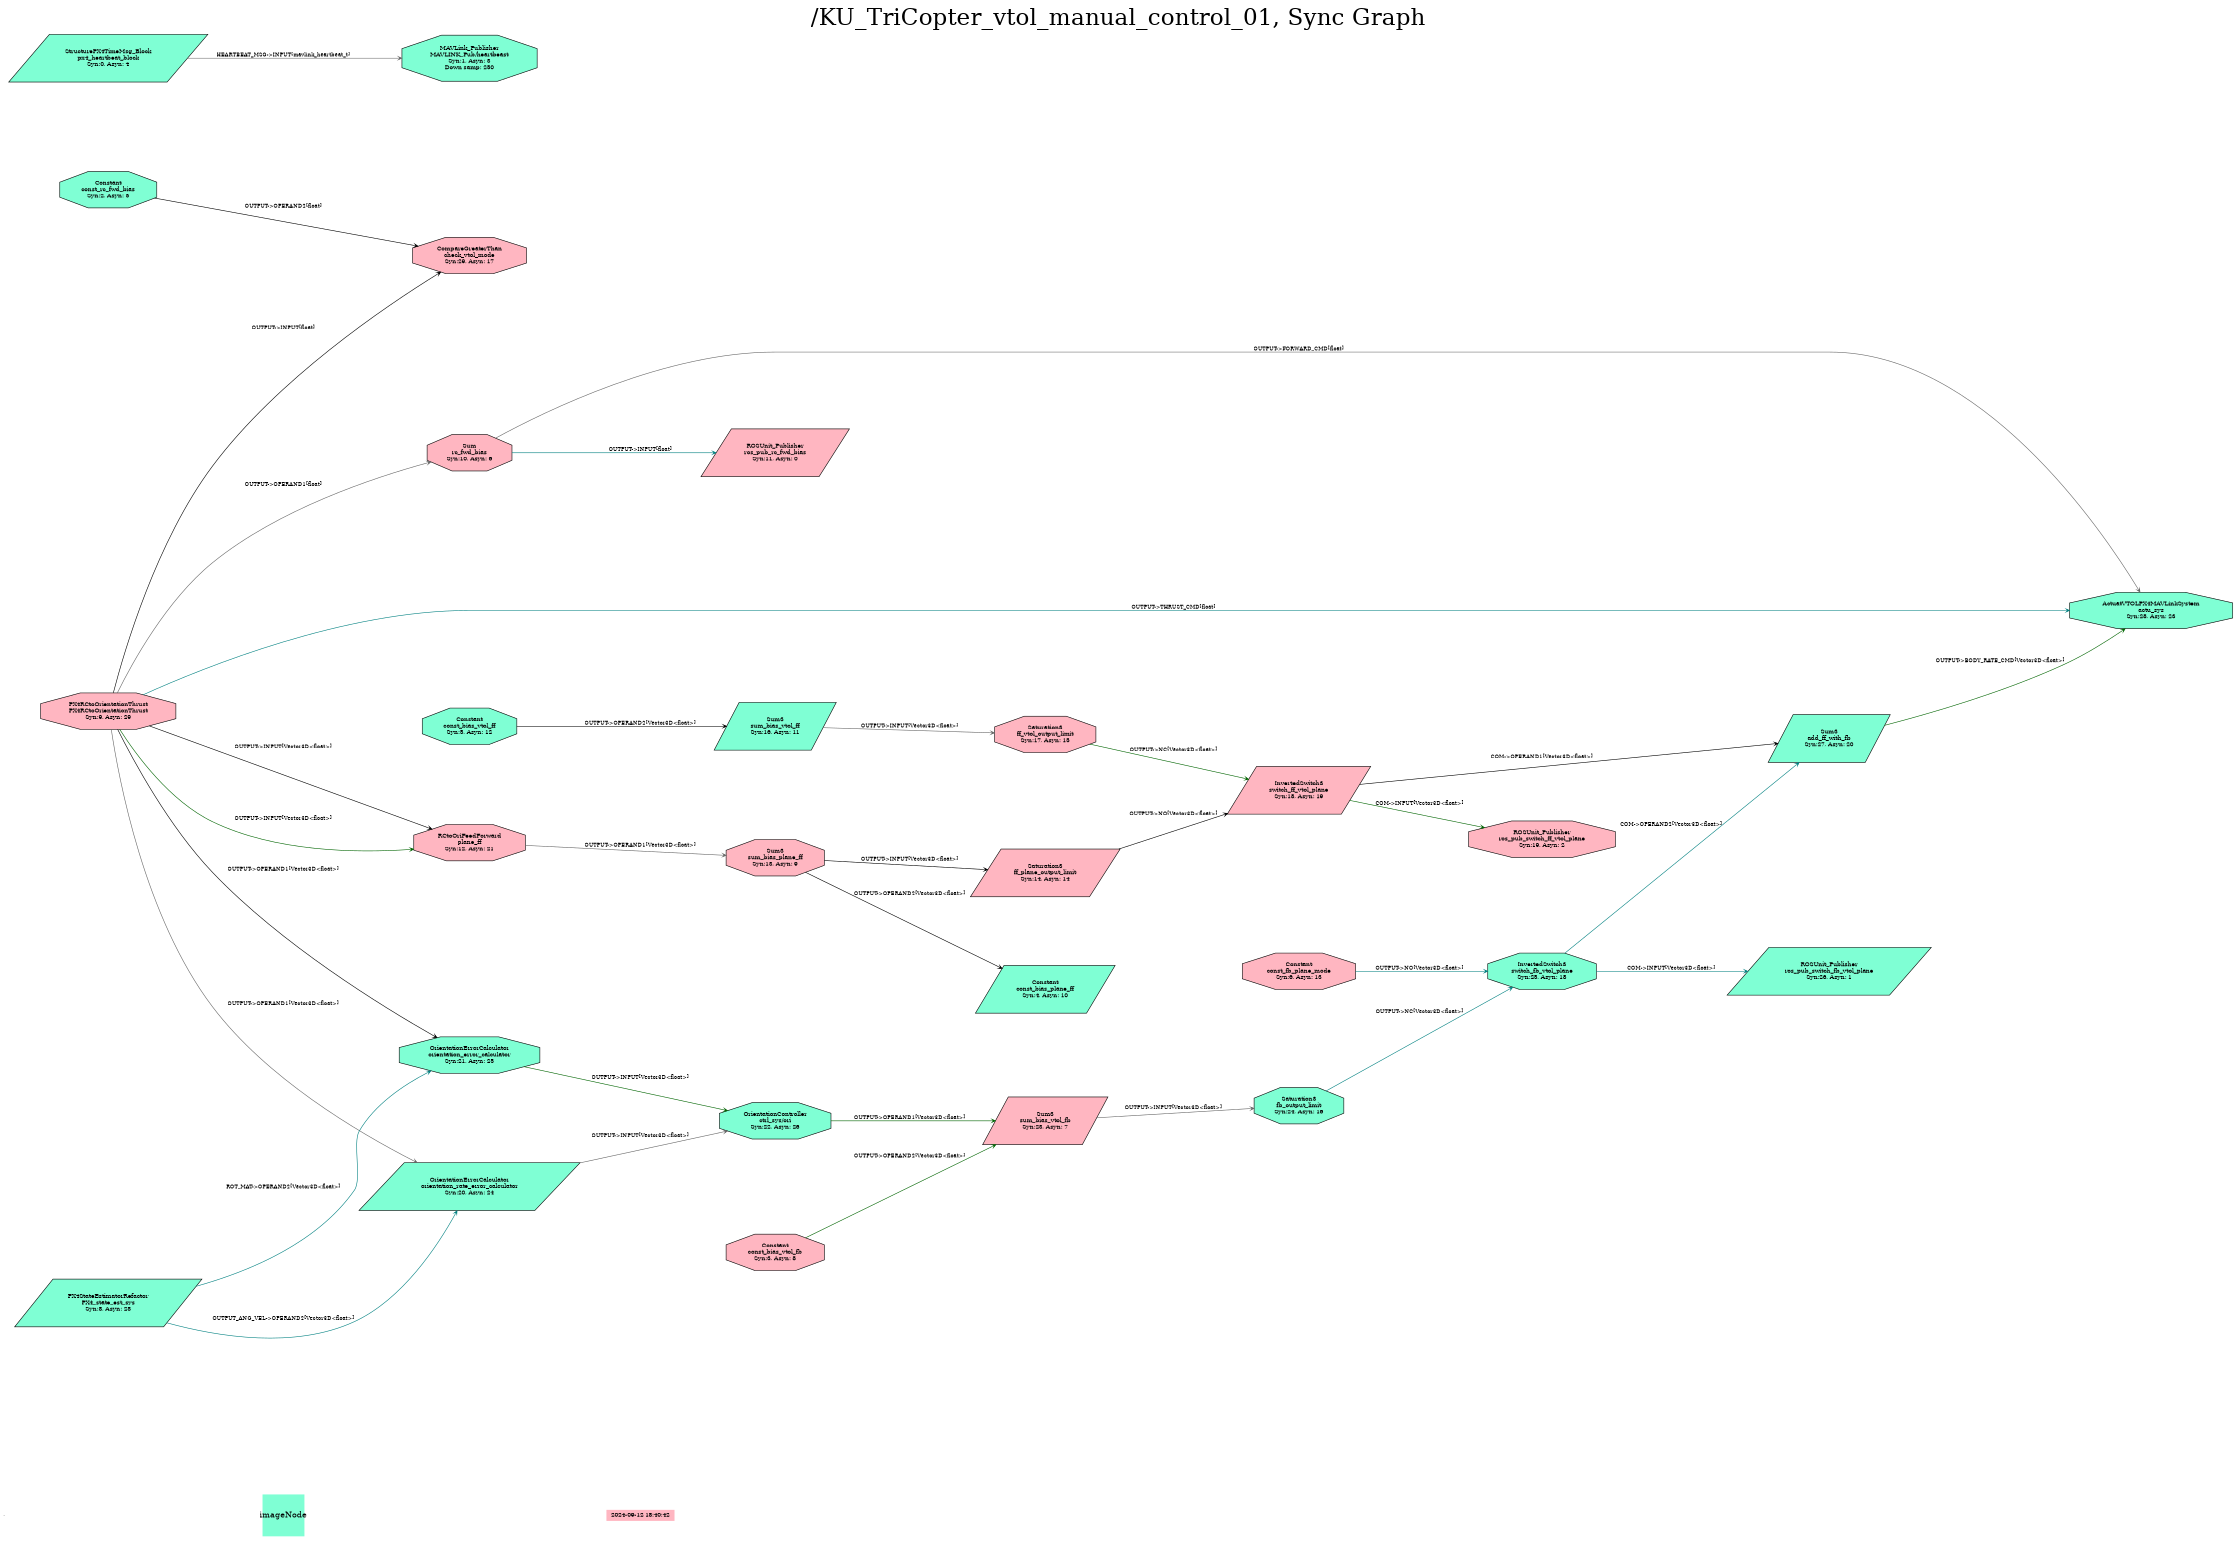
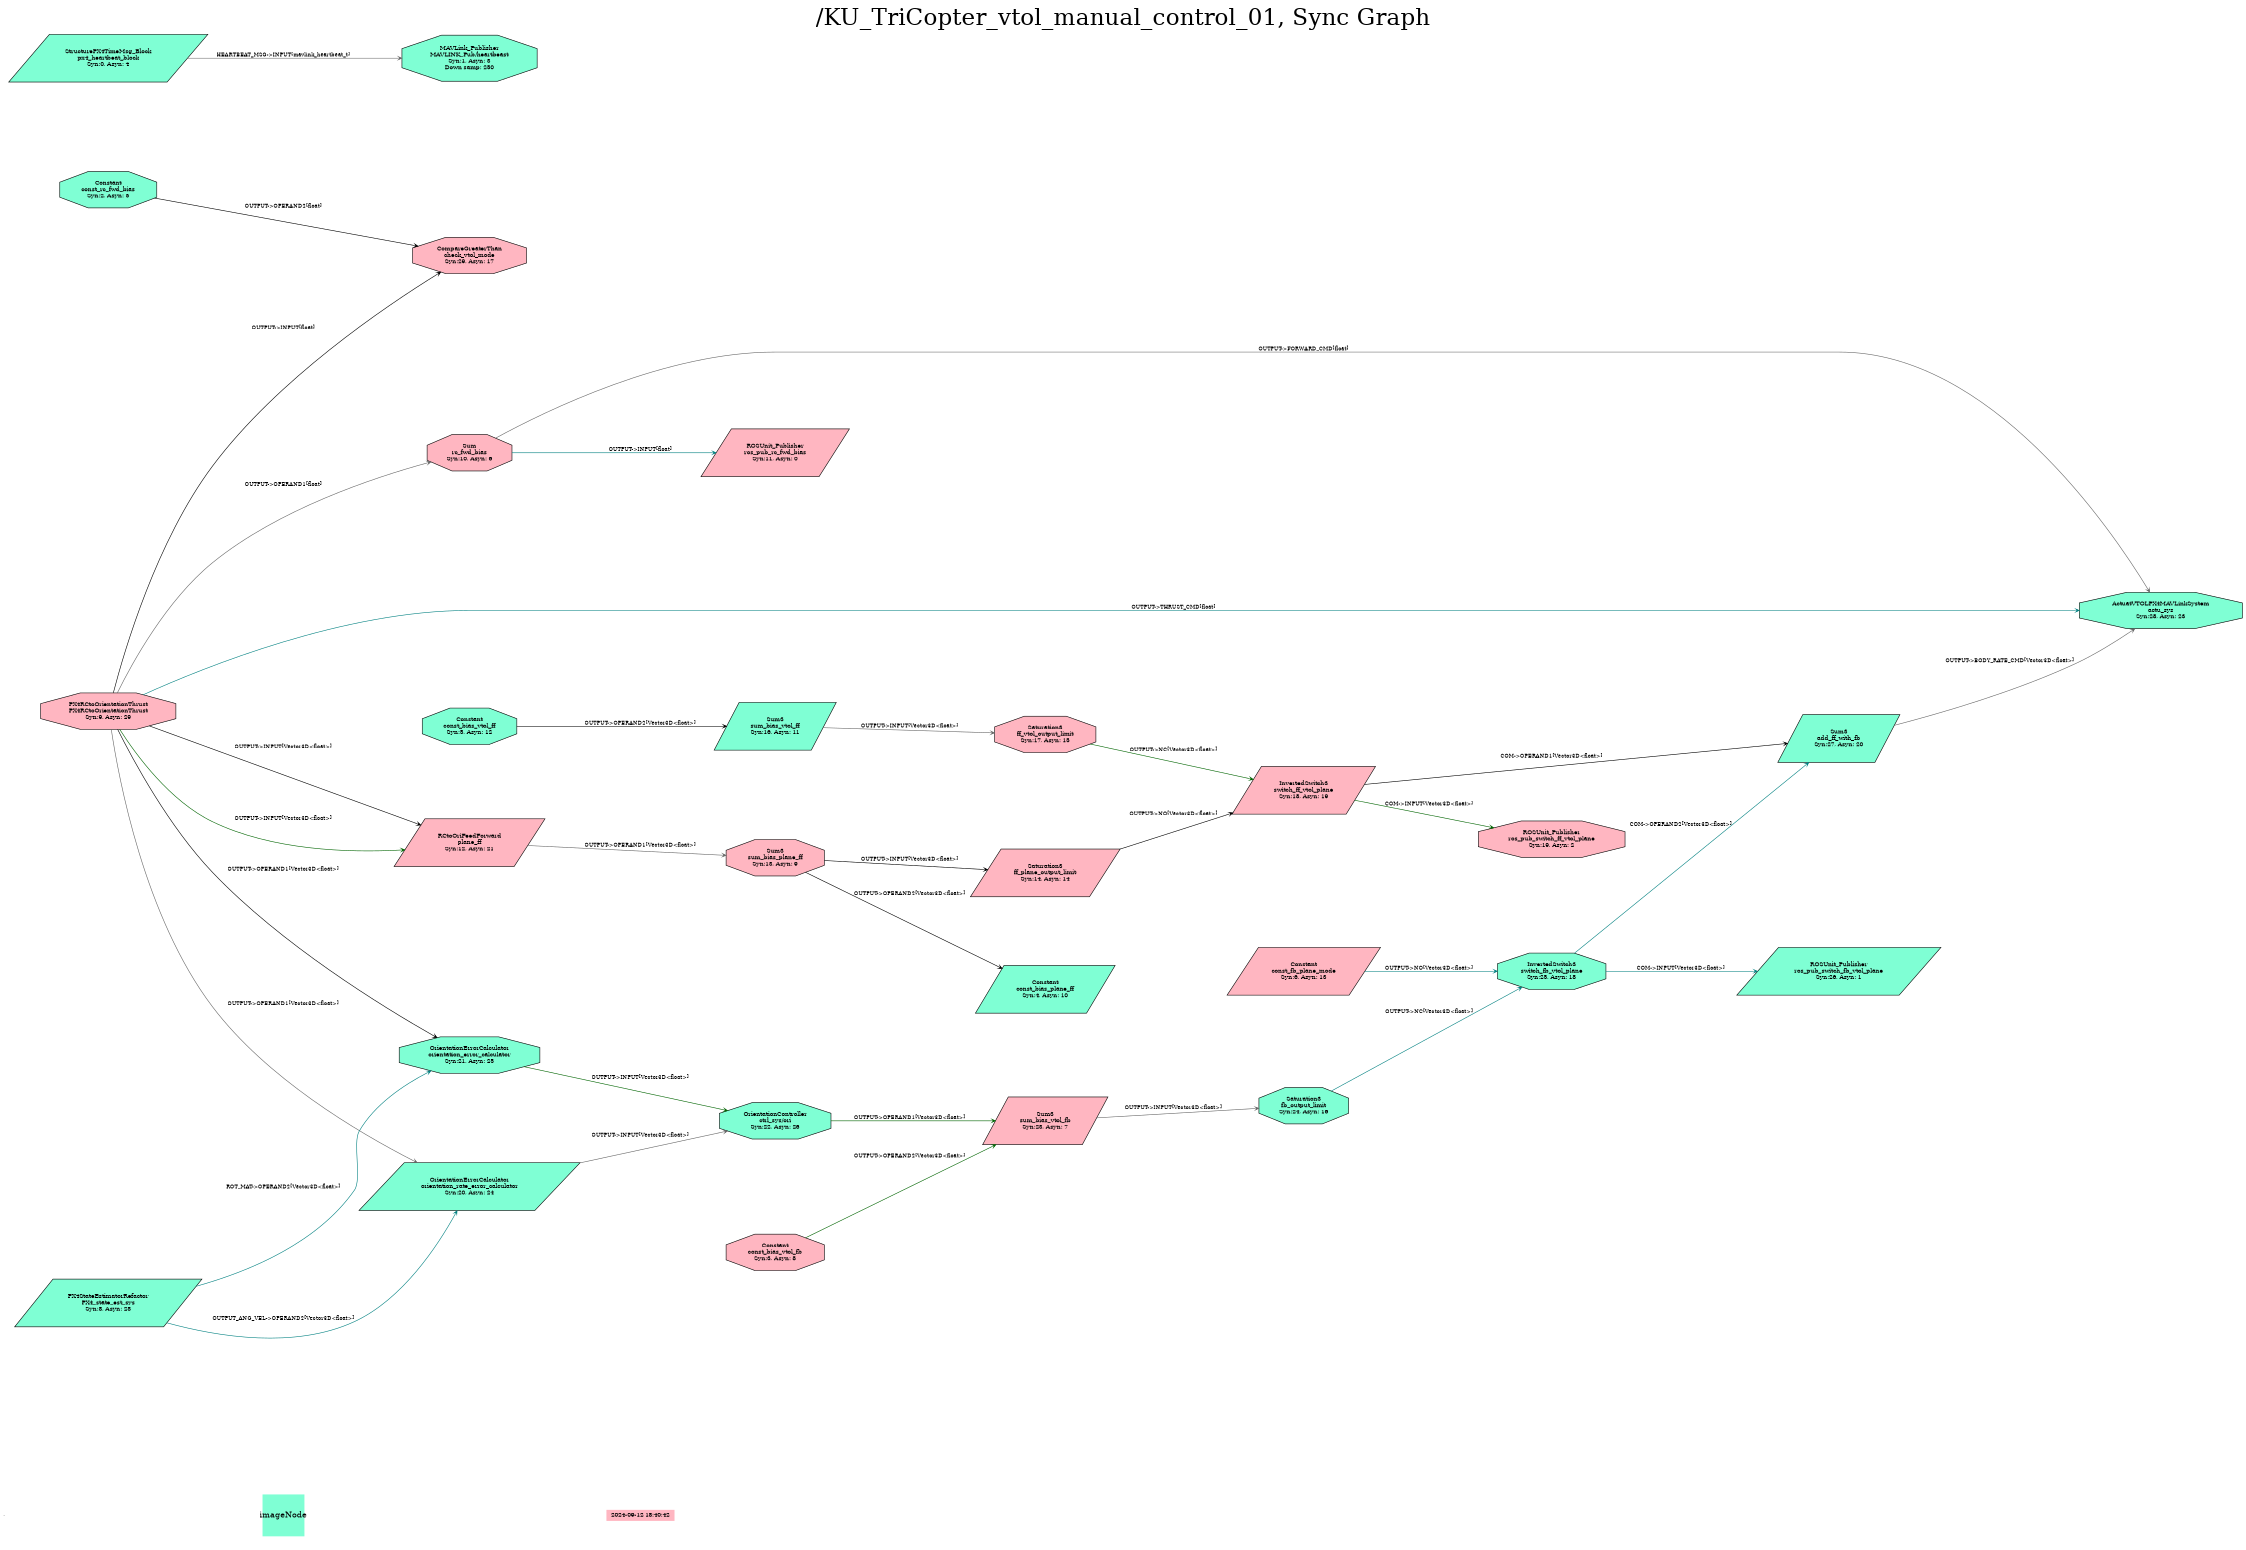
edge "Sum3 add_ff_with_fb Syn:27, Asyn: 20" -> "ActuatVTOLPX4MAVLinkSystem actu_sys Syn:28, Asyn: 23": color darkgreen -> gray40
node "RCtoOriFeedForward plane_ff Syn:12, Asyn: 21": shape octagon -> parallelogram
node "Constant const_fb_plane_mode Syn:6, Asyn: 13": shape octagon -> parallelogram
